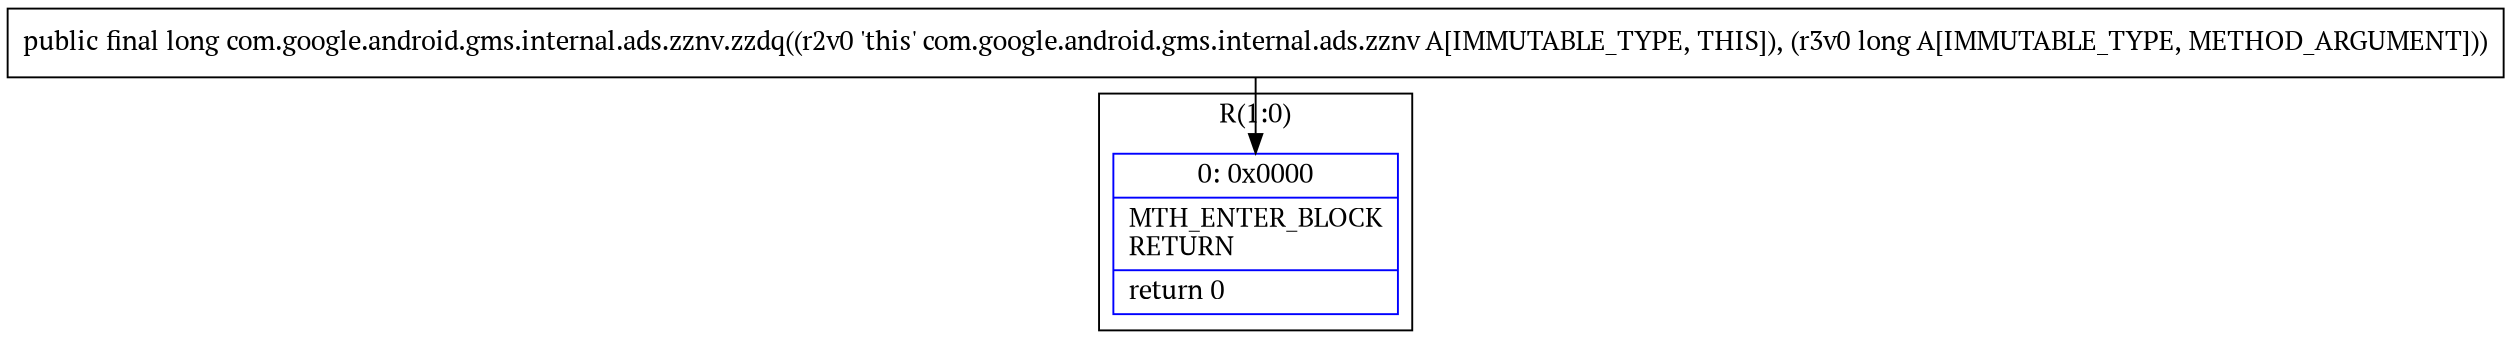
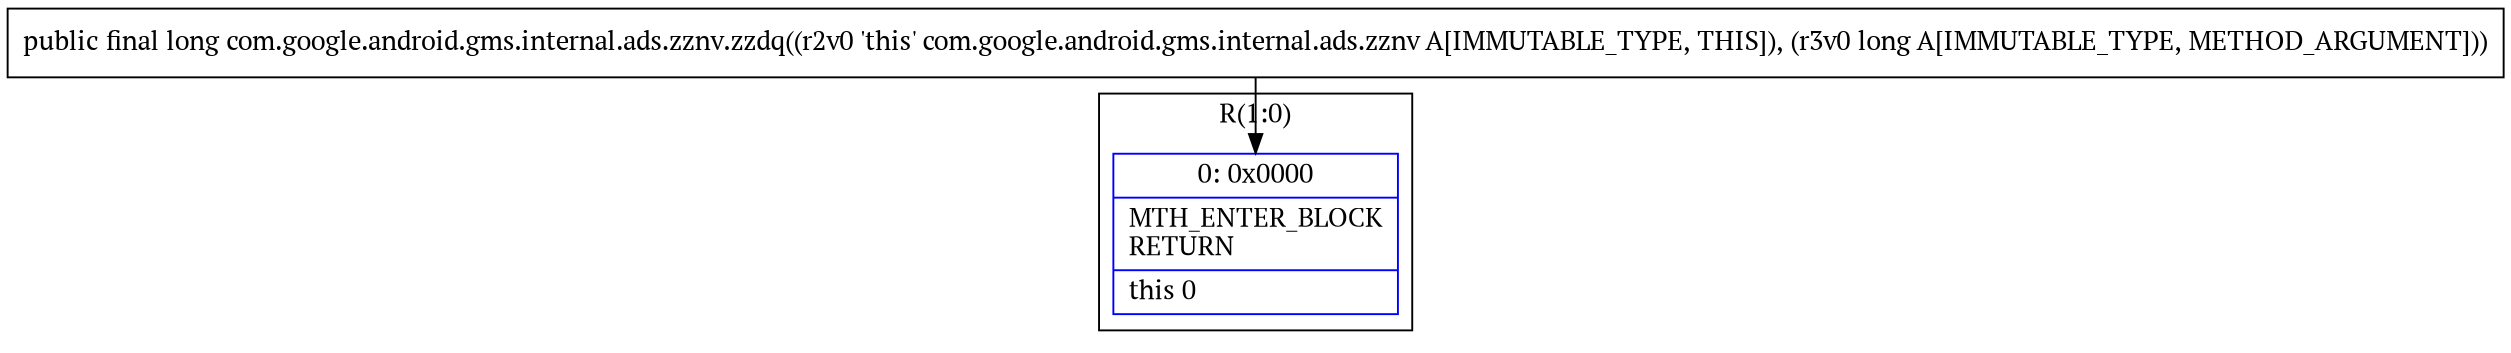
node "0: 0x0000": text "return 0" -> "this 0"
